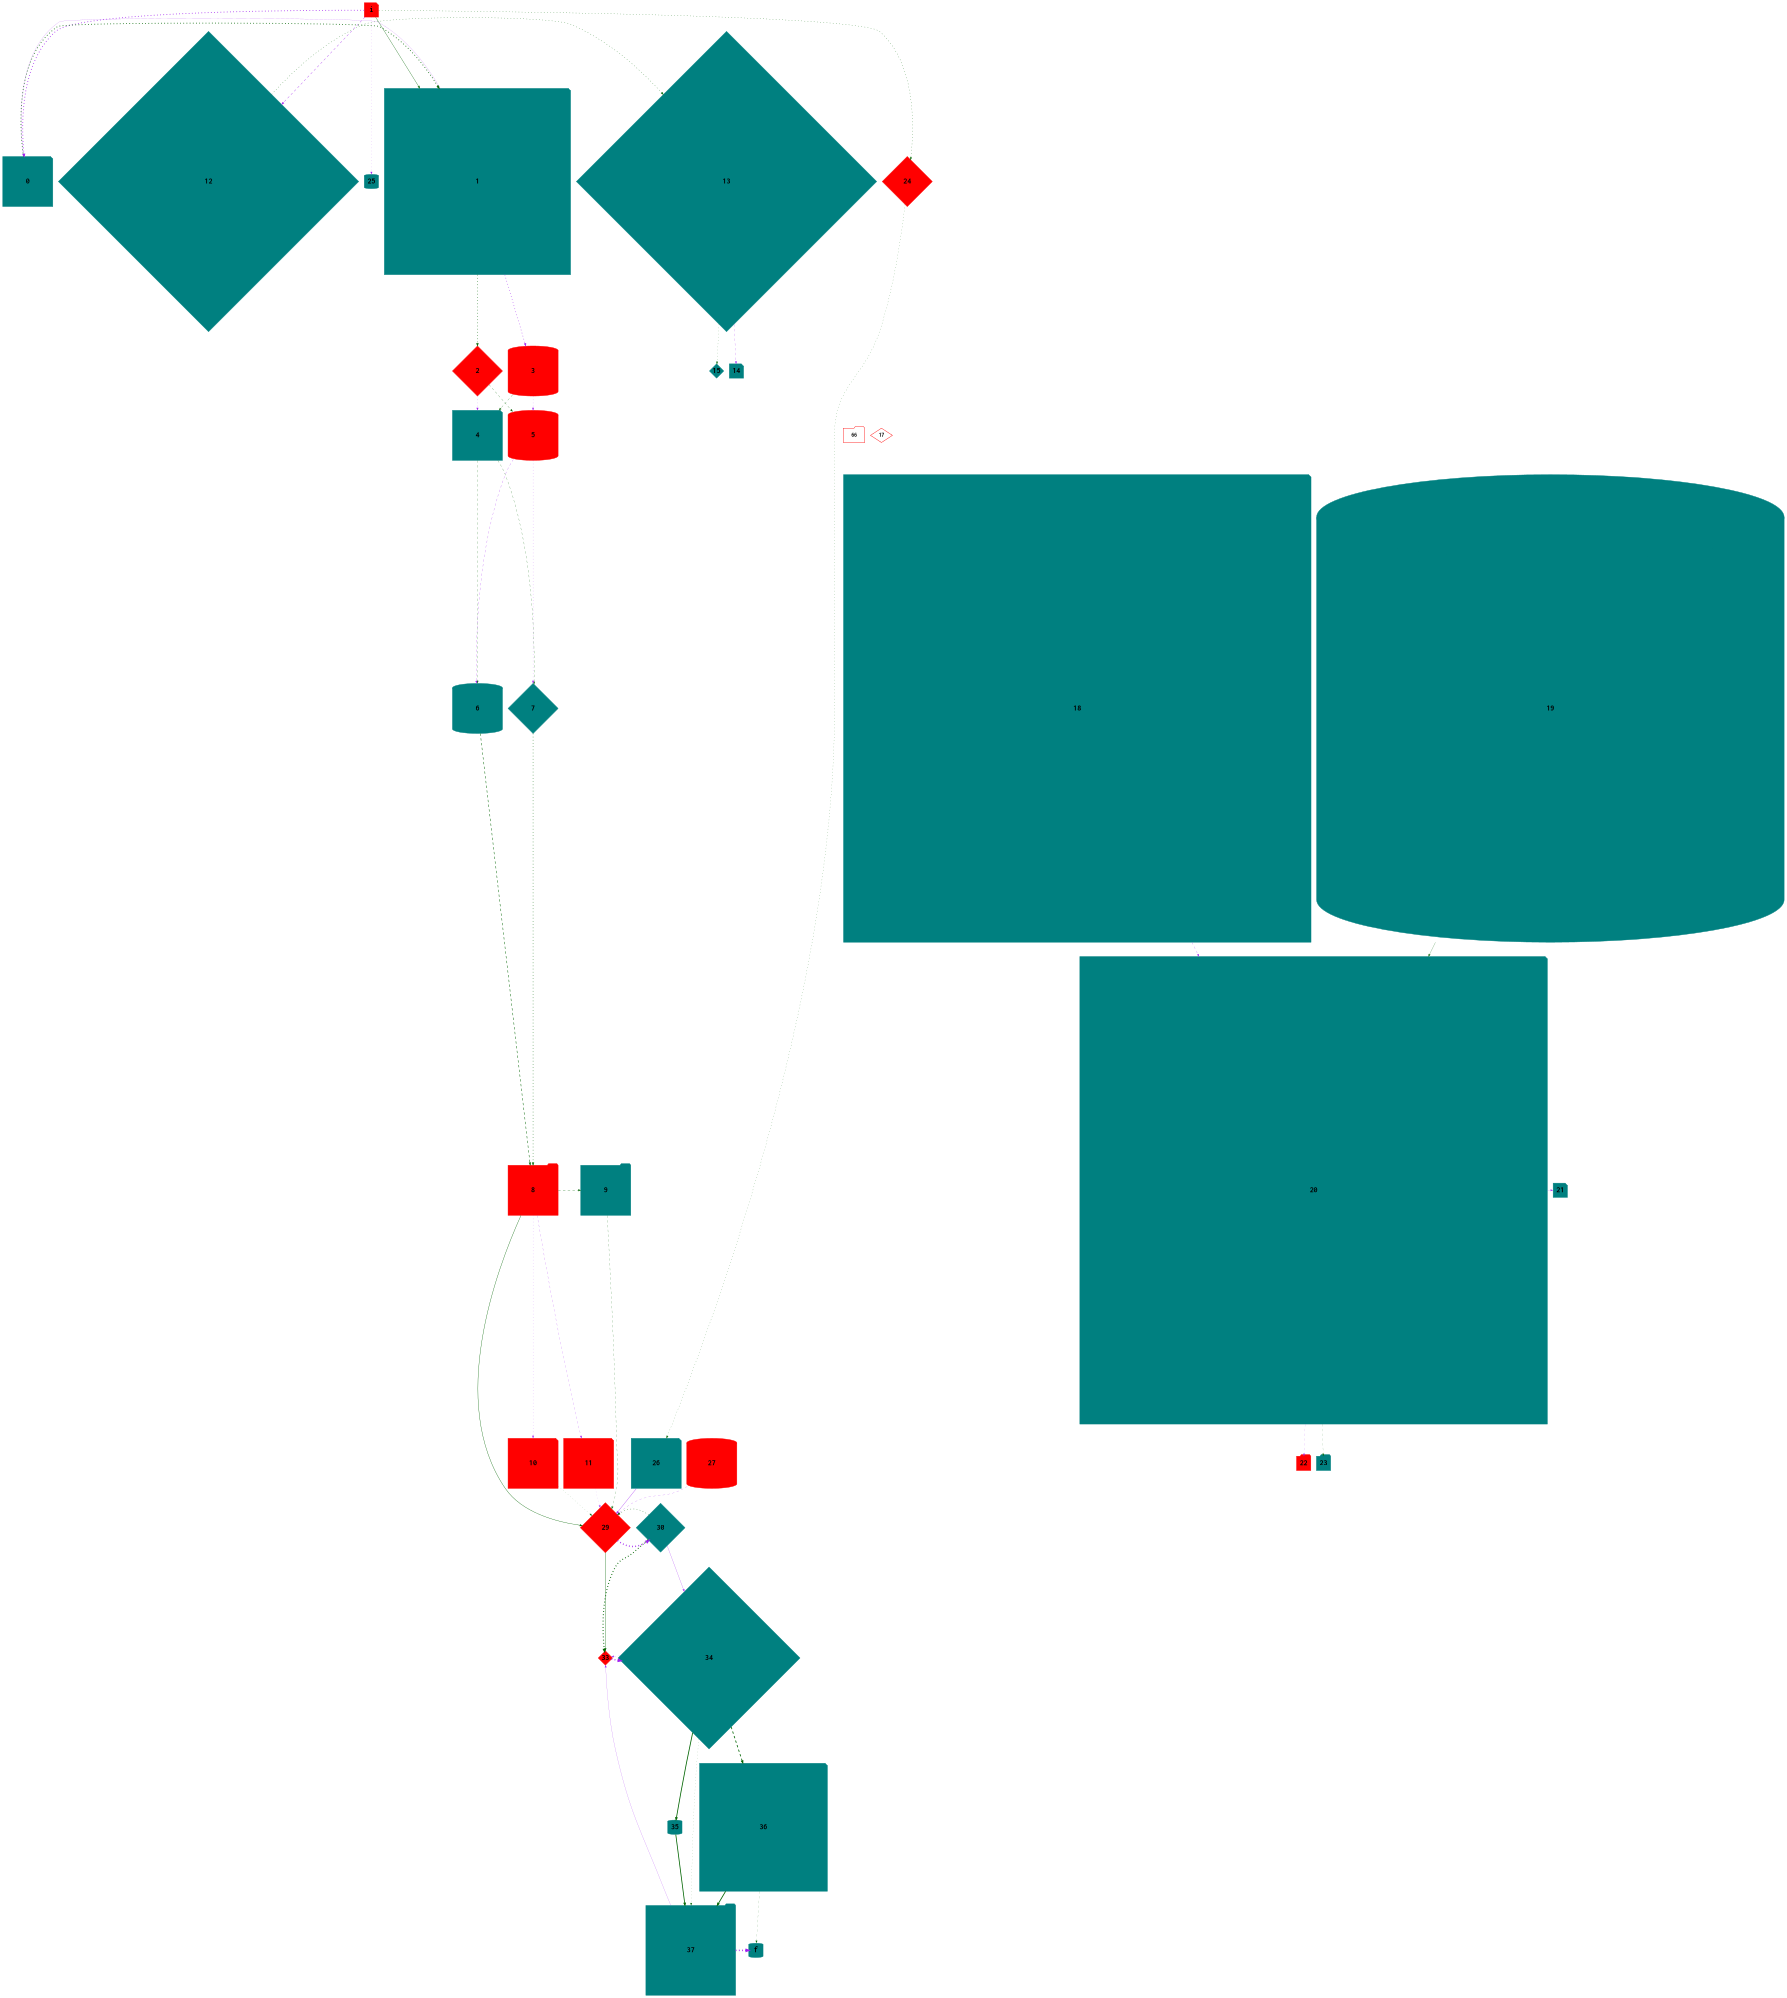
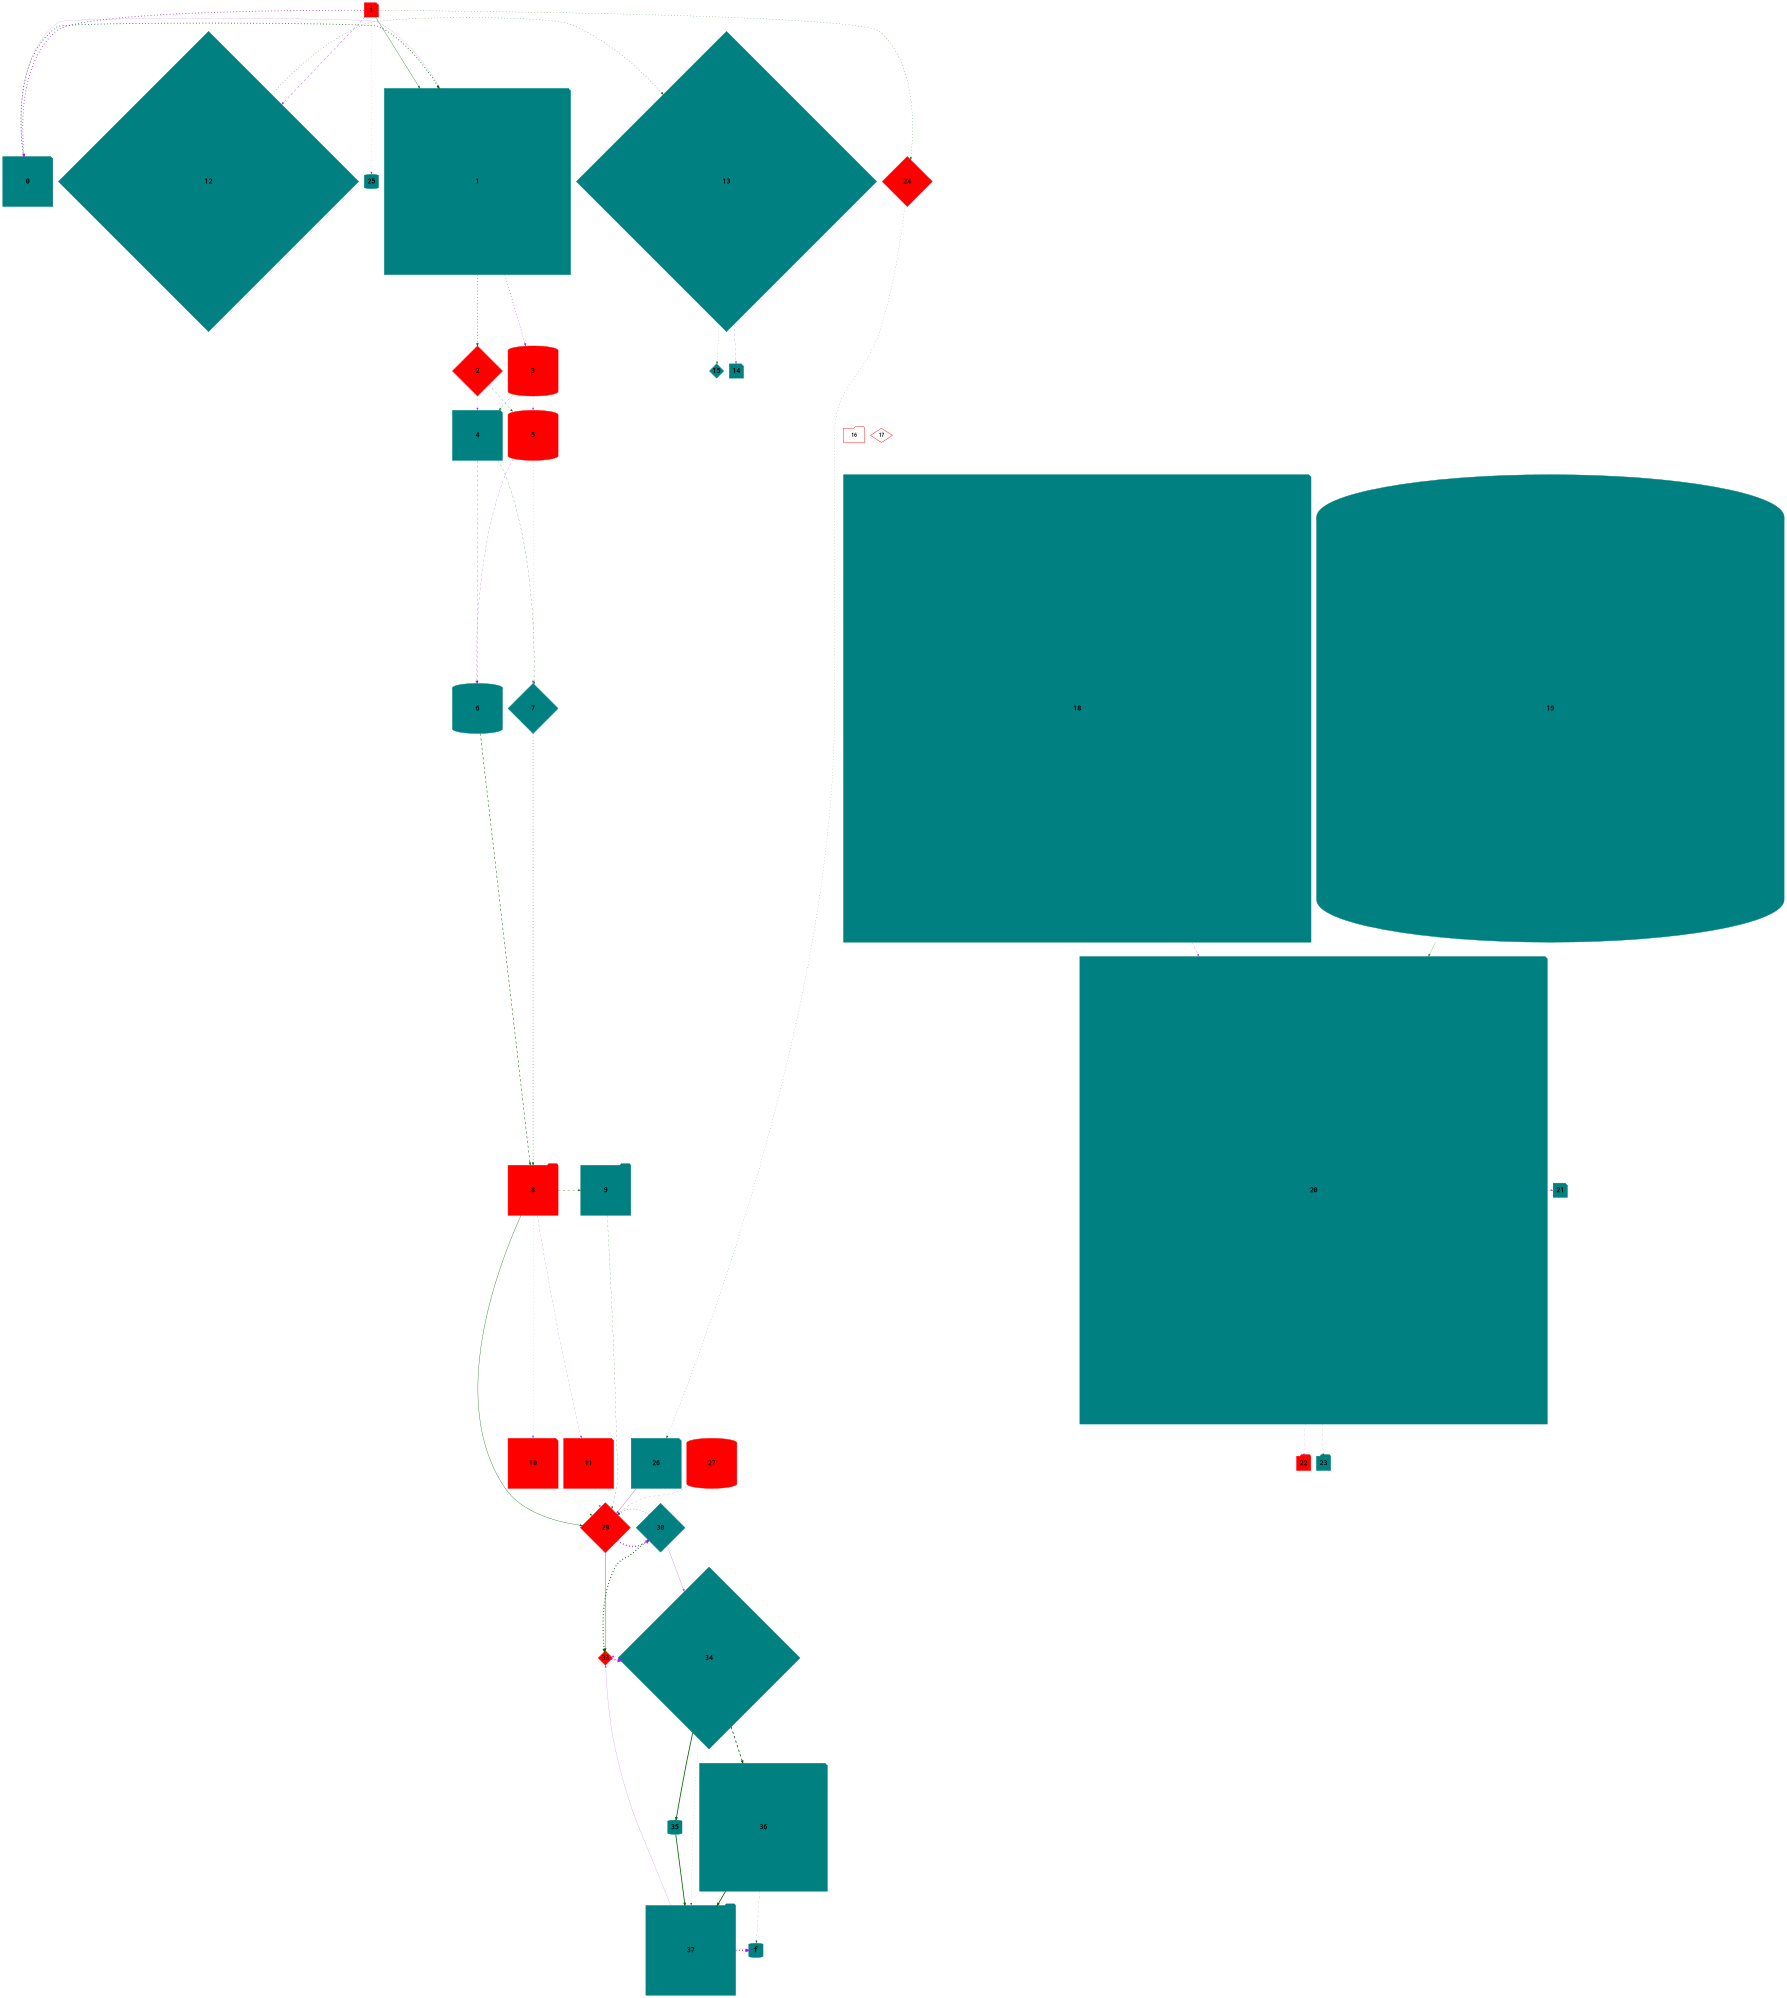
node "66": label "66" -> "16"
